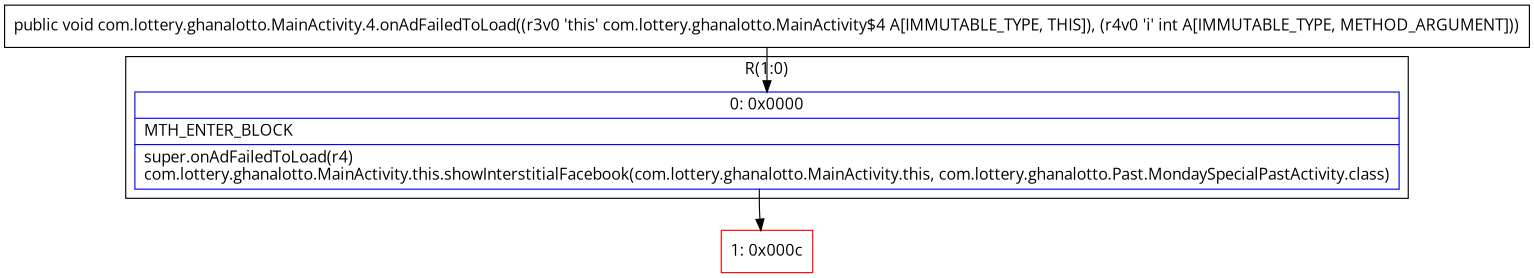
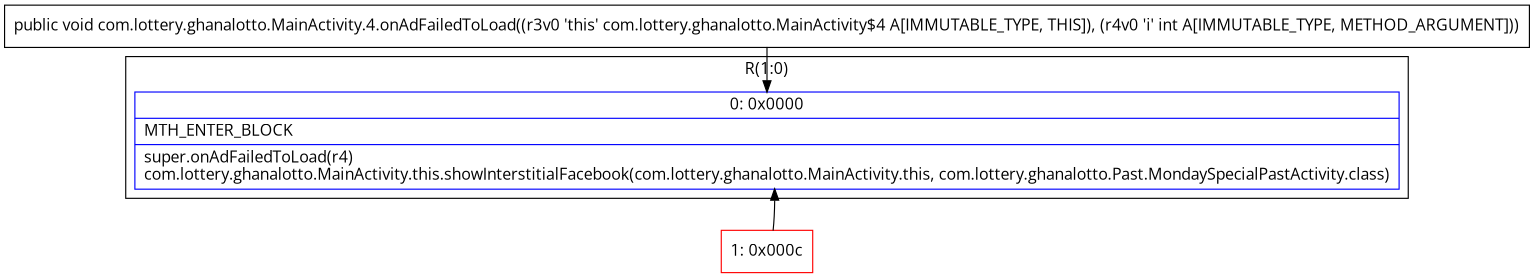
edge "0: 0x0000" -> "1: 0x000c": reversed
